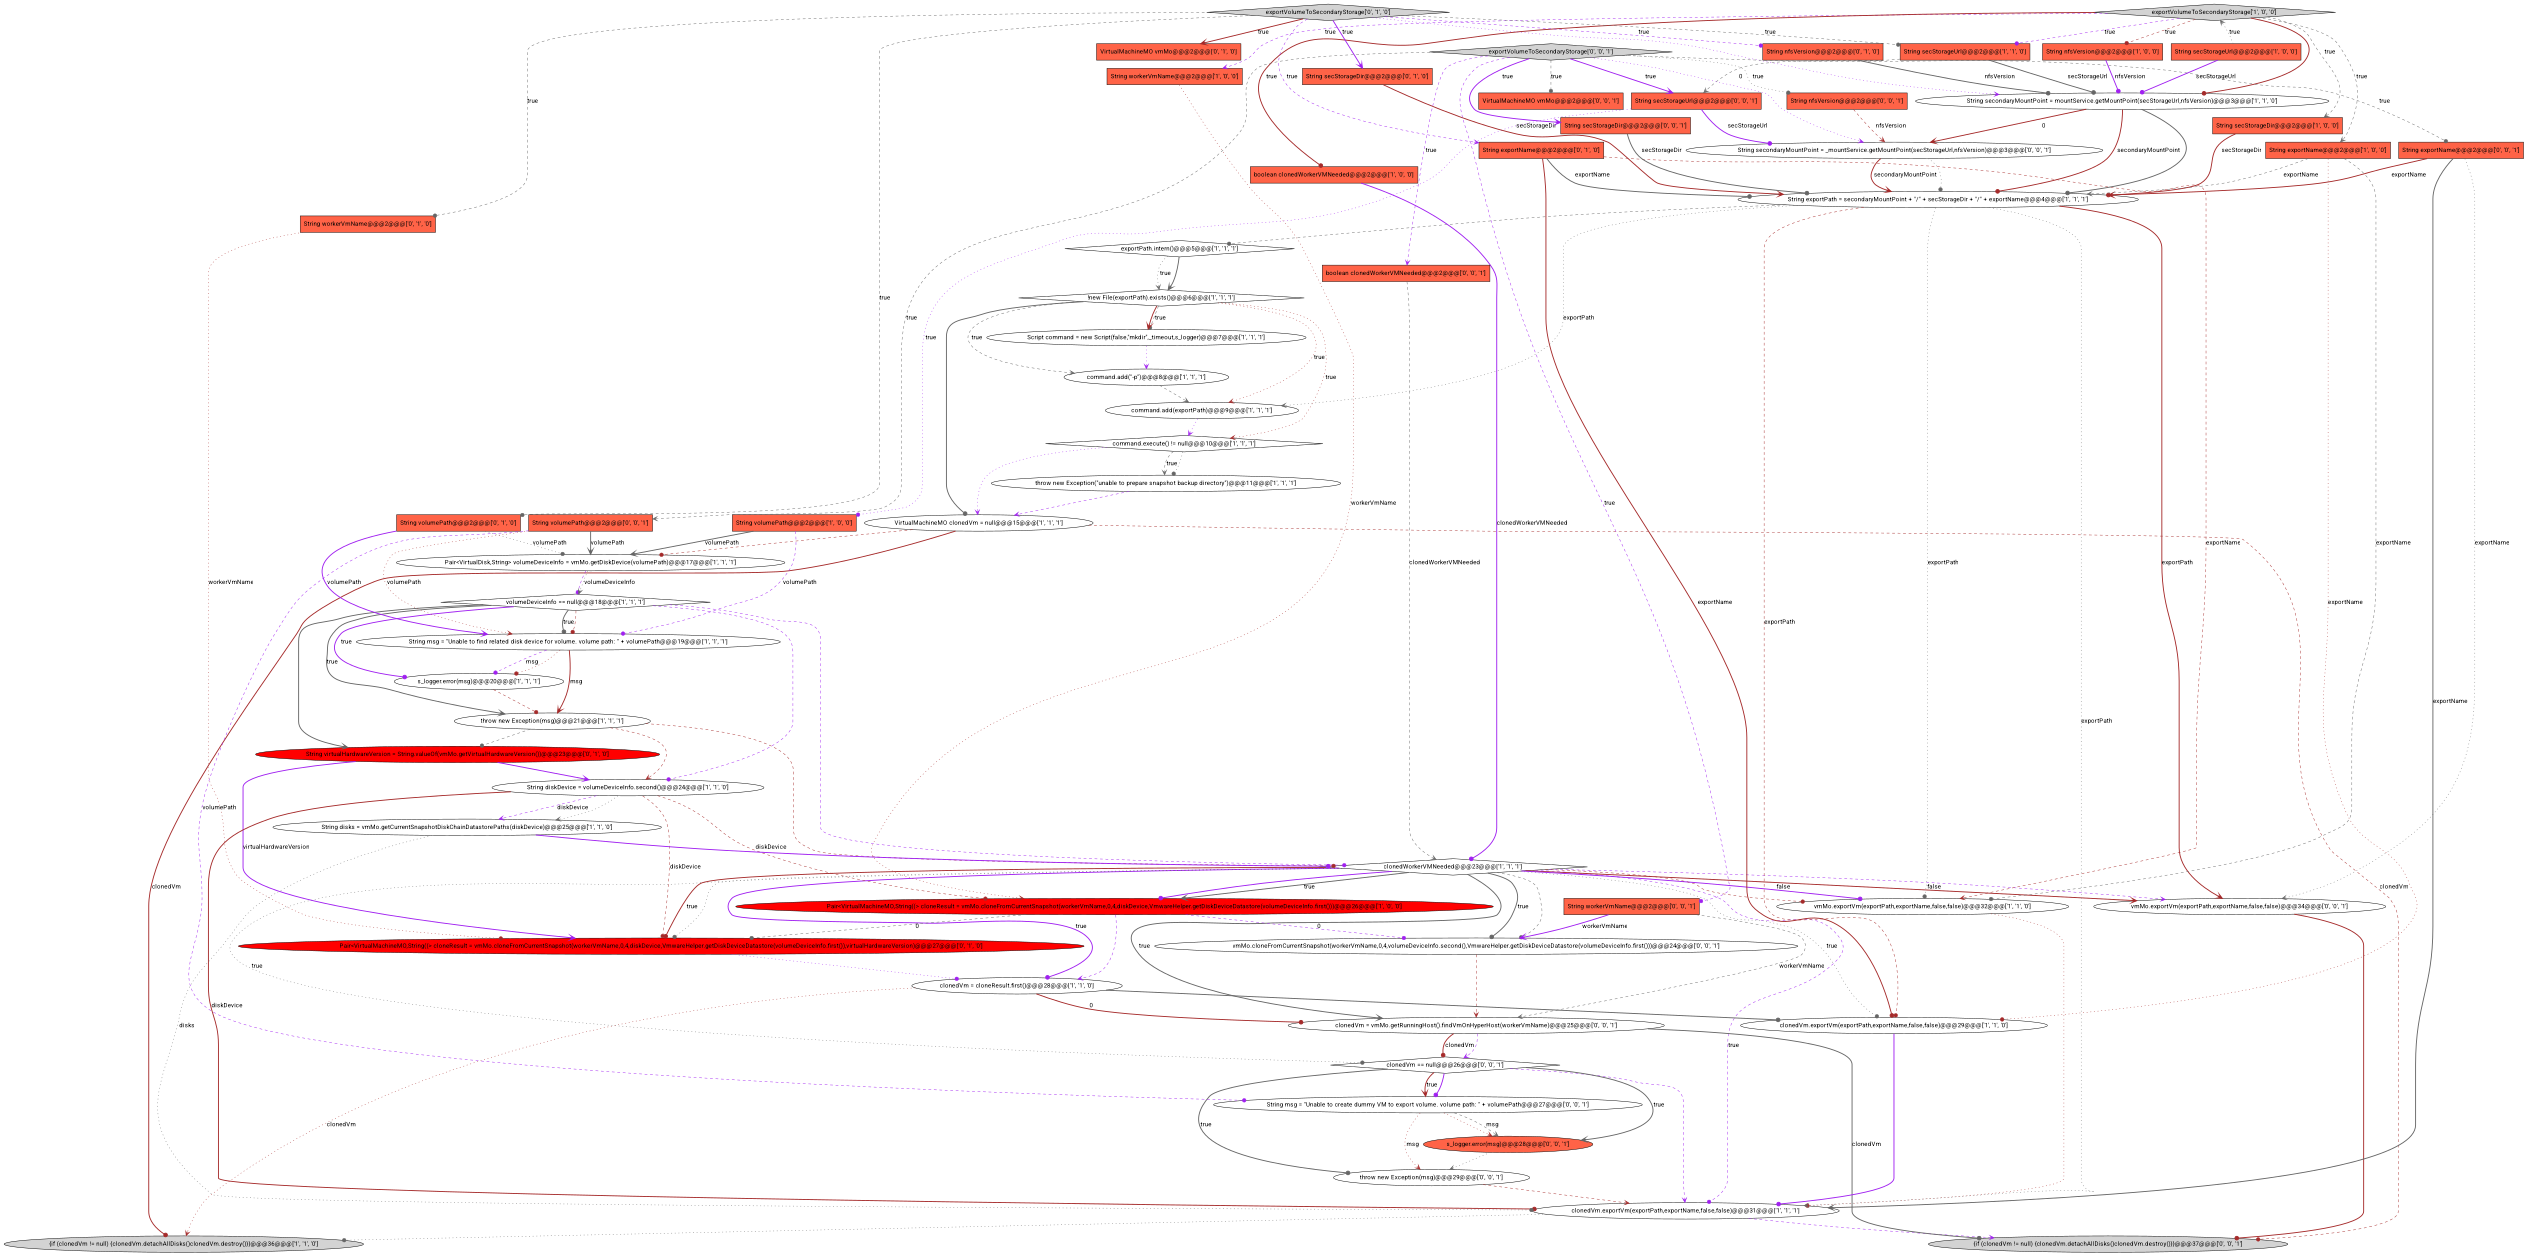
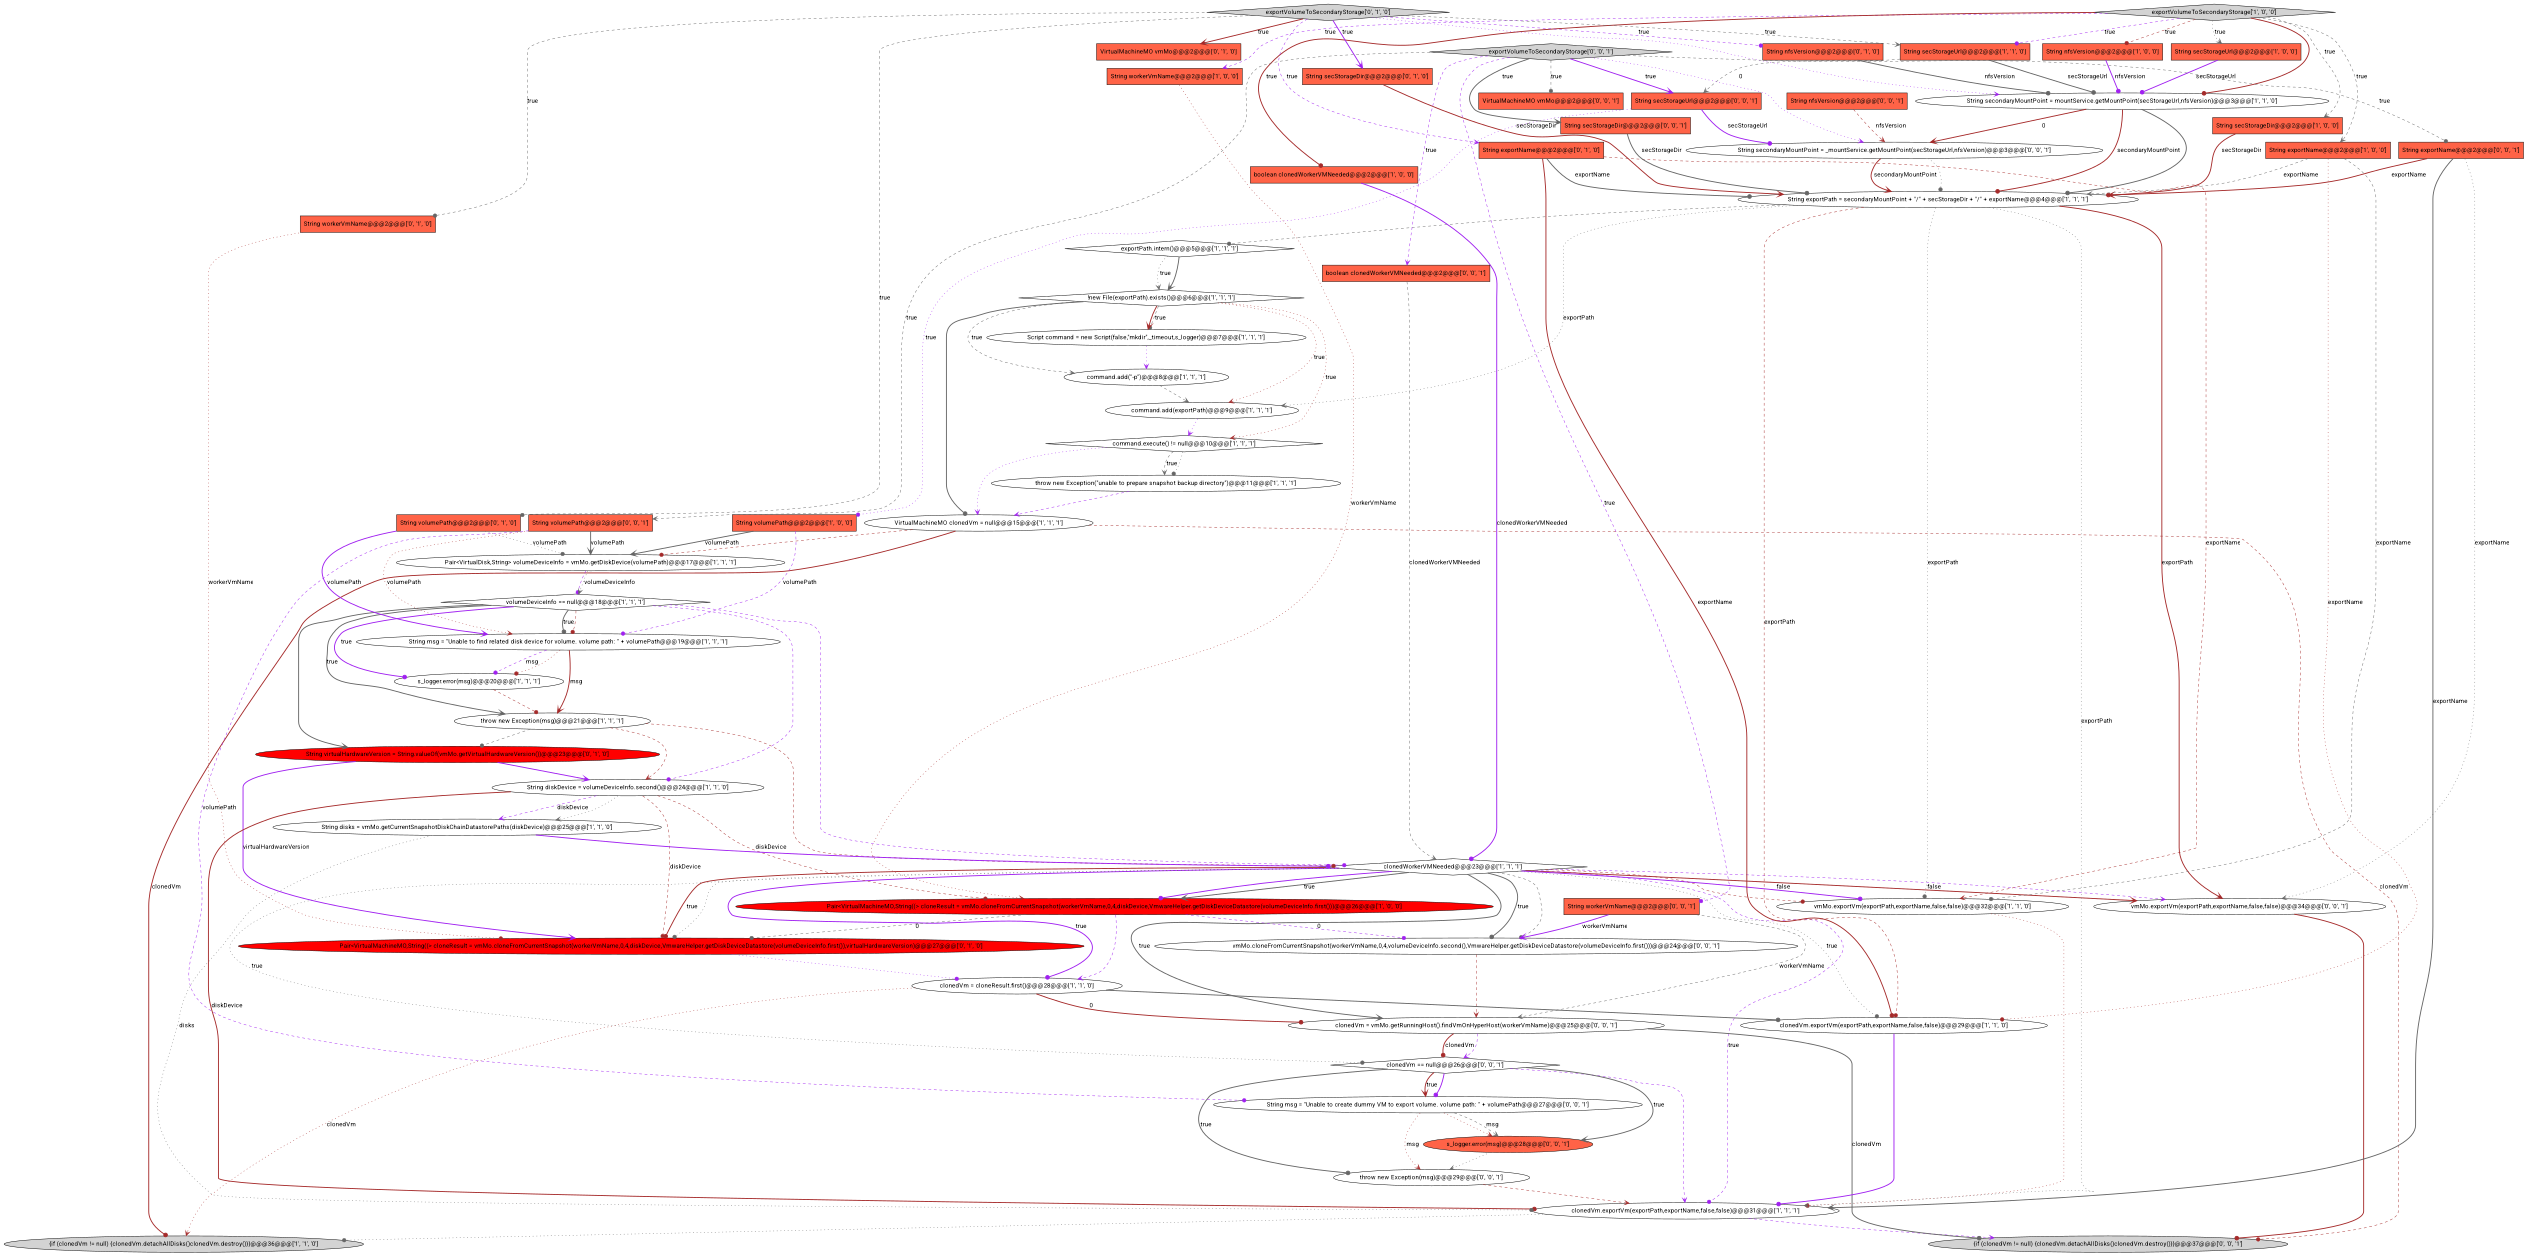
edge "exportVolumeToSecondaryStorage['0', '1', '0']" -> "String secStorageUrl@@@2@@@['1', '1', '0']": arrowhead dot -> vee
edge "String secStorageUrl@@@2@@@['1', '0', '0']" -> "exportVolumeToSecondaryStorage['1', '0', '0']": reversed
edge "exportVolumeToSecondaryStorage['0', '0', '1']" -> "String nfsVersion@@@2@@@['0', '0', '1']": removed, label "true"
edge "exportVolumeToSecondaryStorage['0', '0', '1']" -> "String secStorageDir@@@2@@@['0', '0', '1']": color purple -> gray40
